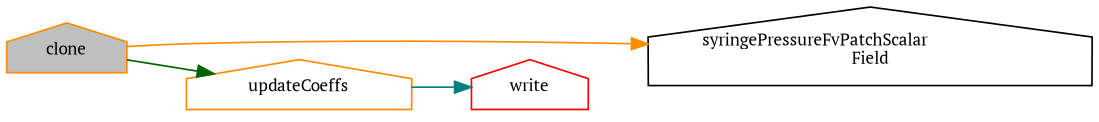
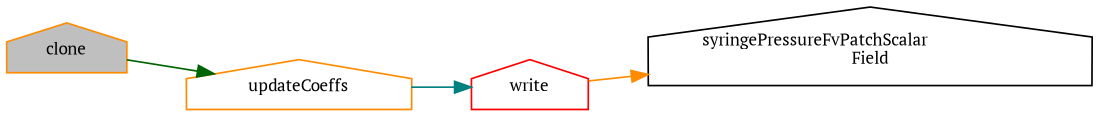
edge "clone" -> "syringePressureFvPatchScalar Field": now "write" -> "syringePressureFvPatchScalar Field"
